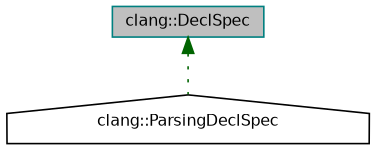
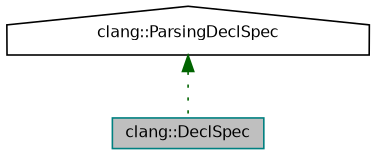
edge "clang::ParsingDeclSpec" -> "clang::DeclSpec": reversed
